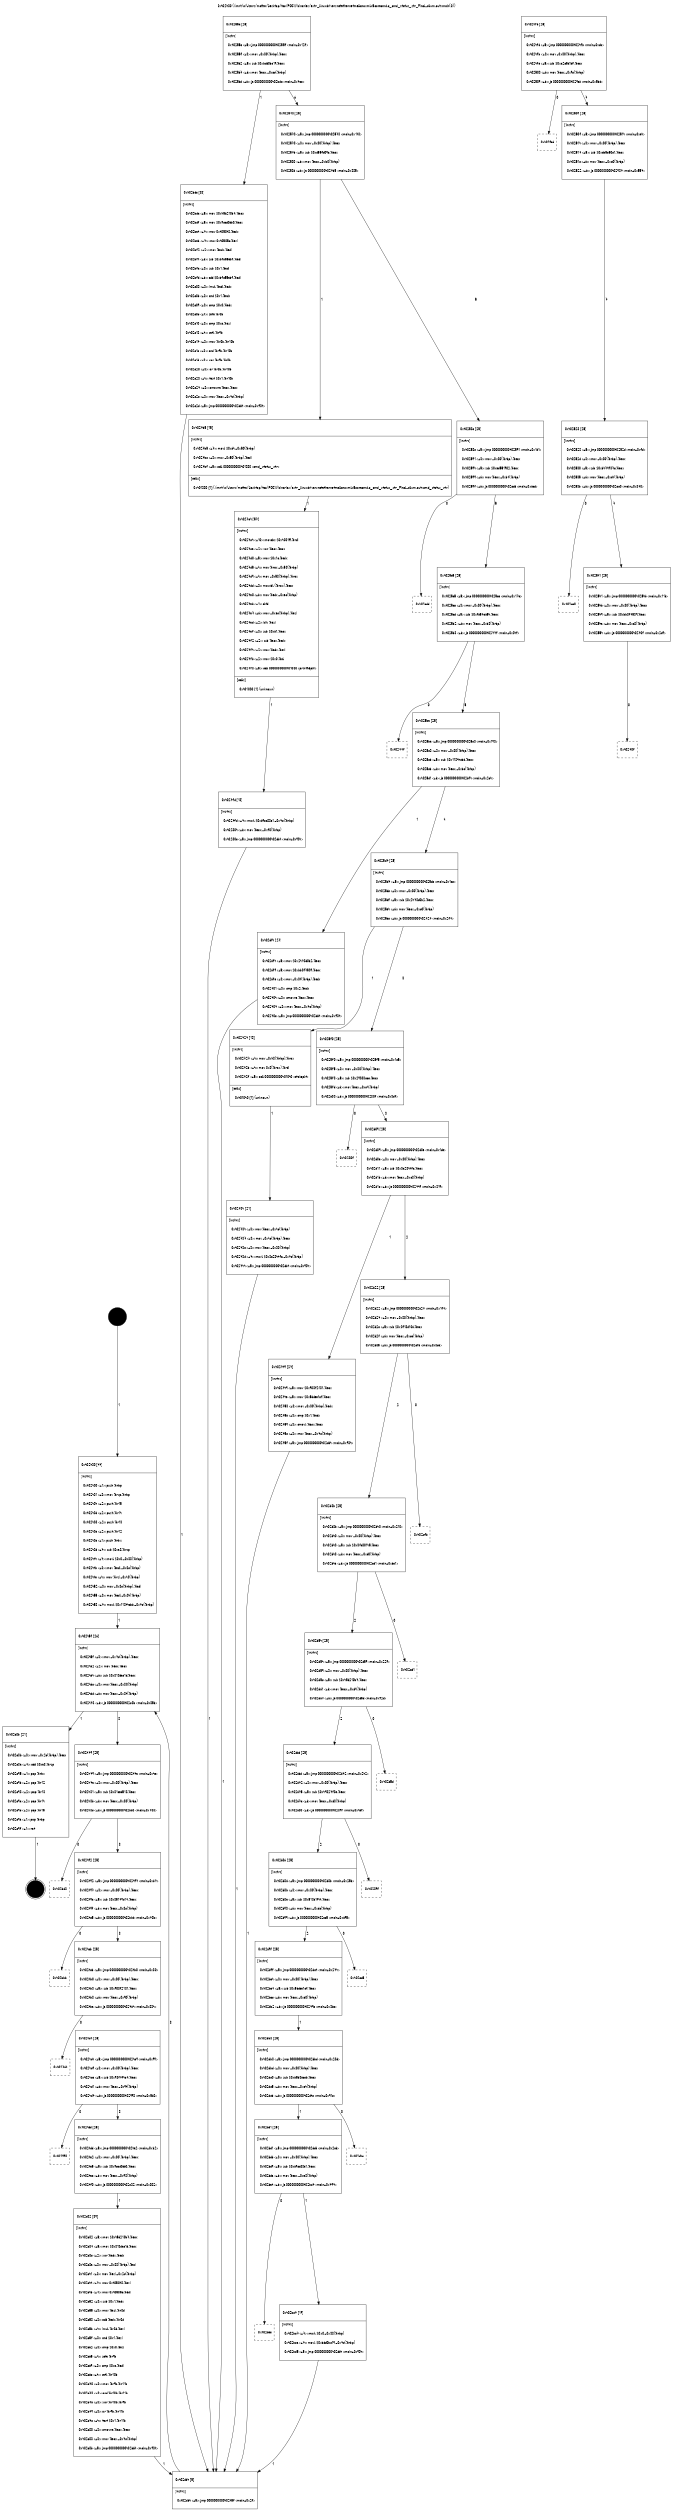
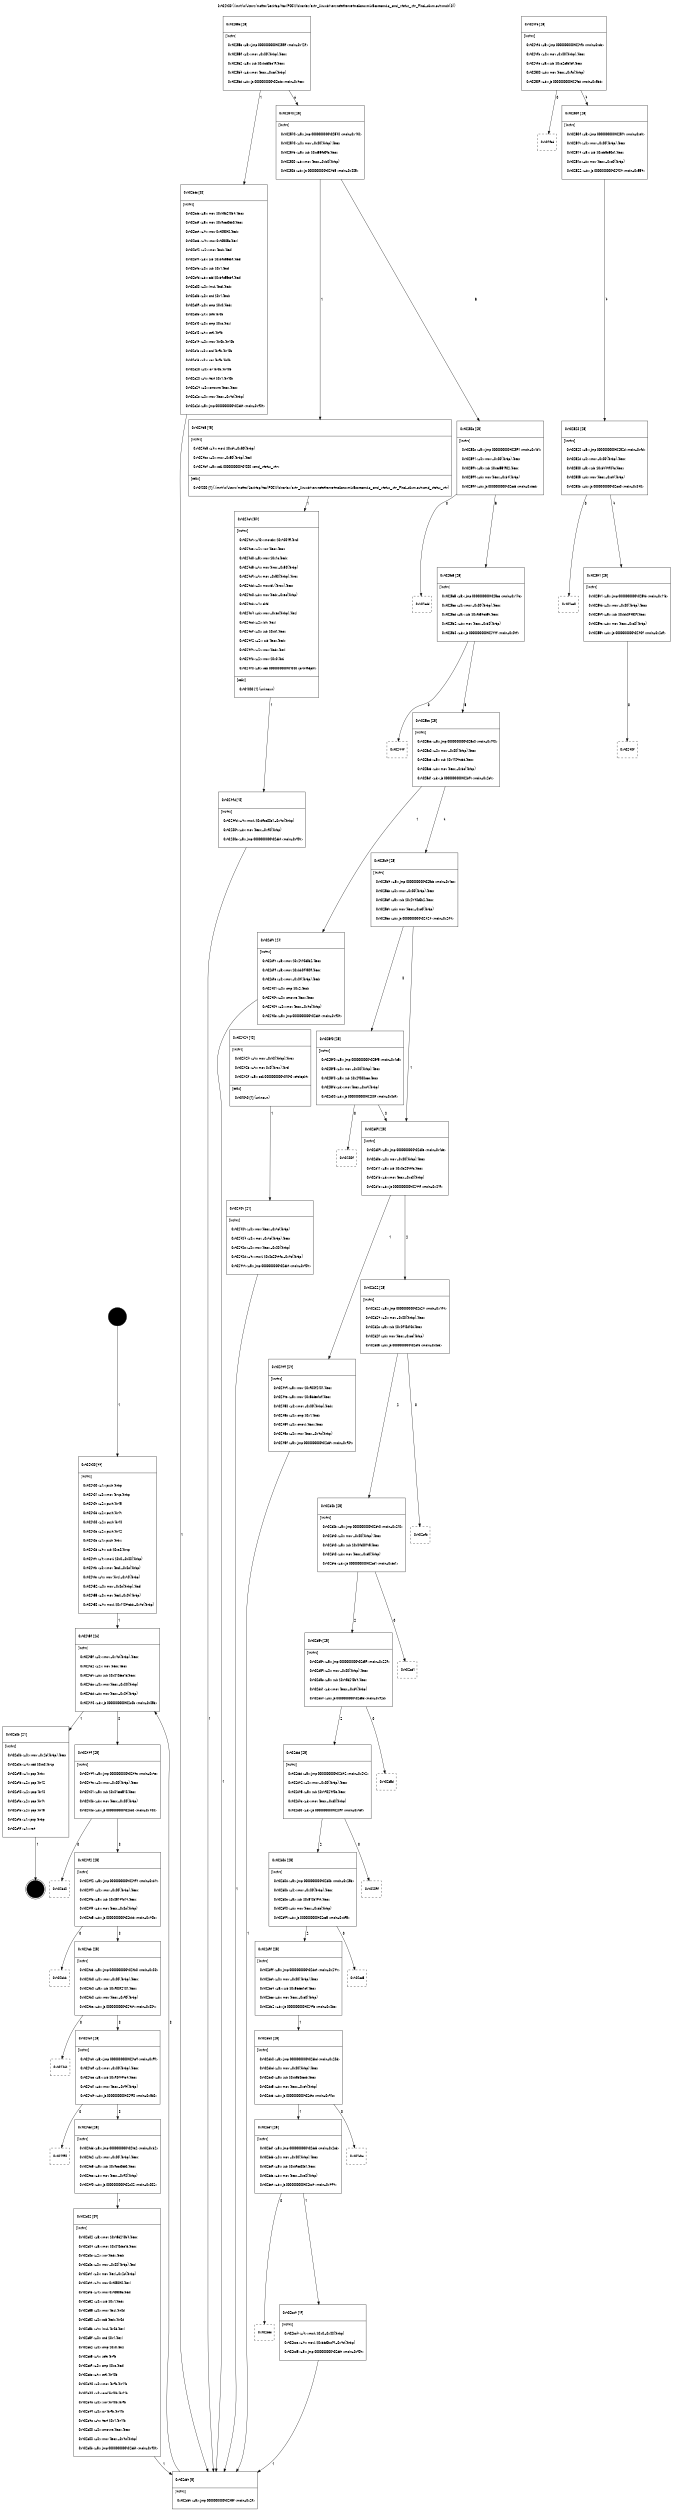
edge "0x4025d7 [25]" -> "0x402727 [13]": now "0x4025d7 [25]" -> "0x402609 [25]"
edge "0x4024ab [25]" -> "0x4024c4 [25]": added, label "8"
